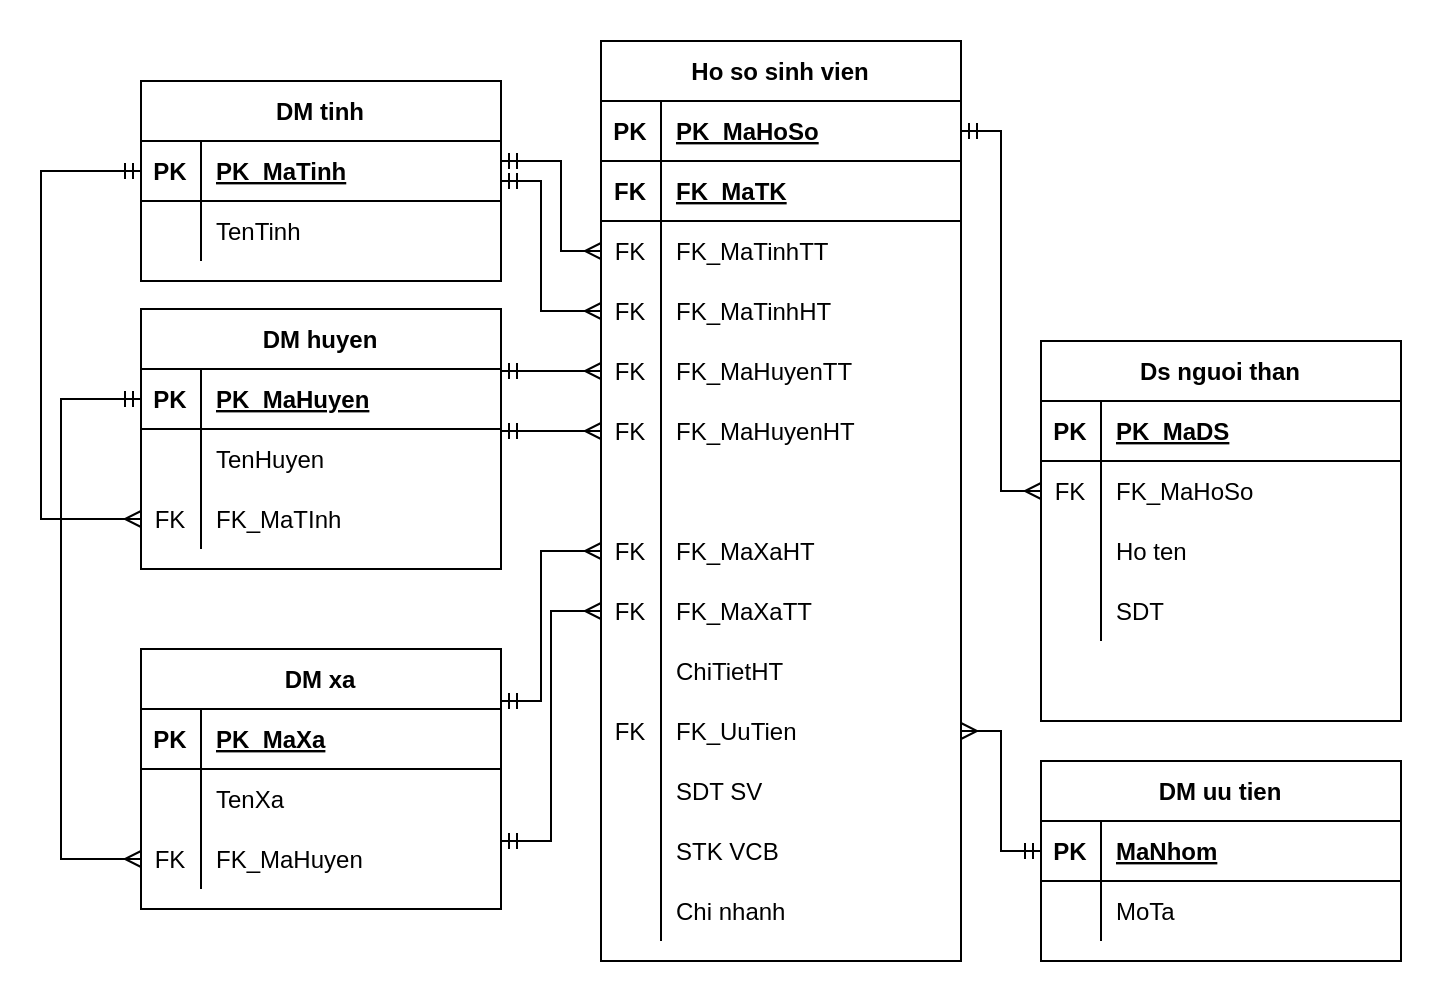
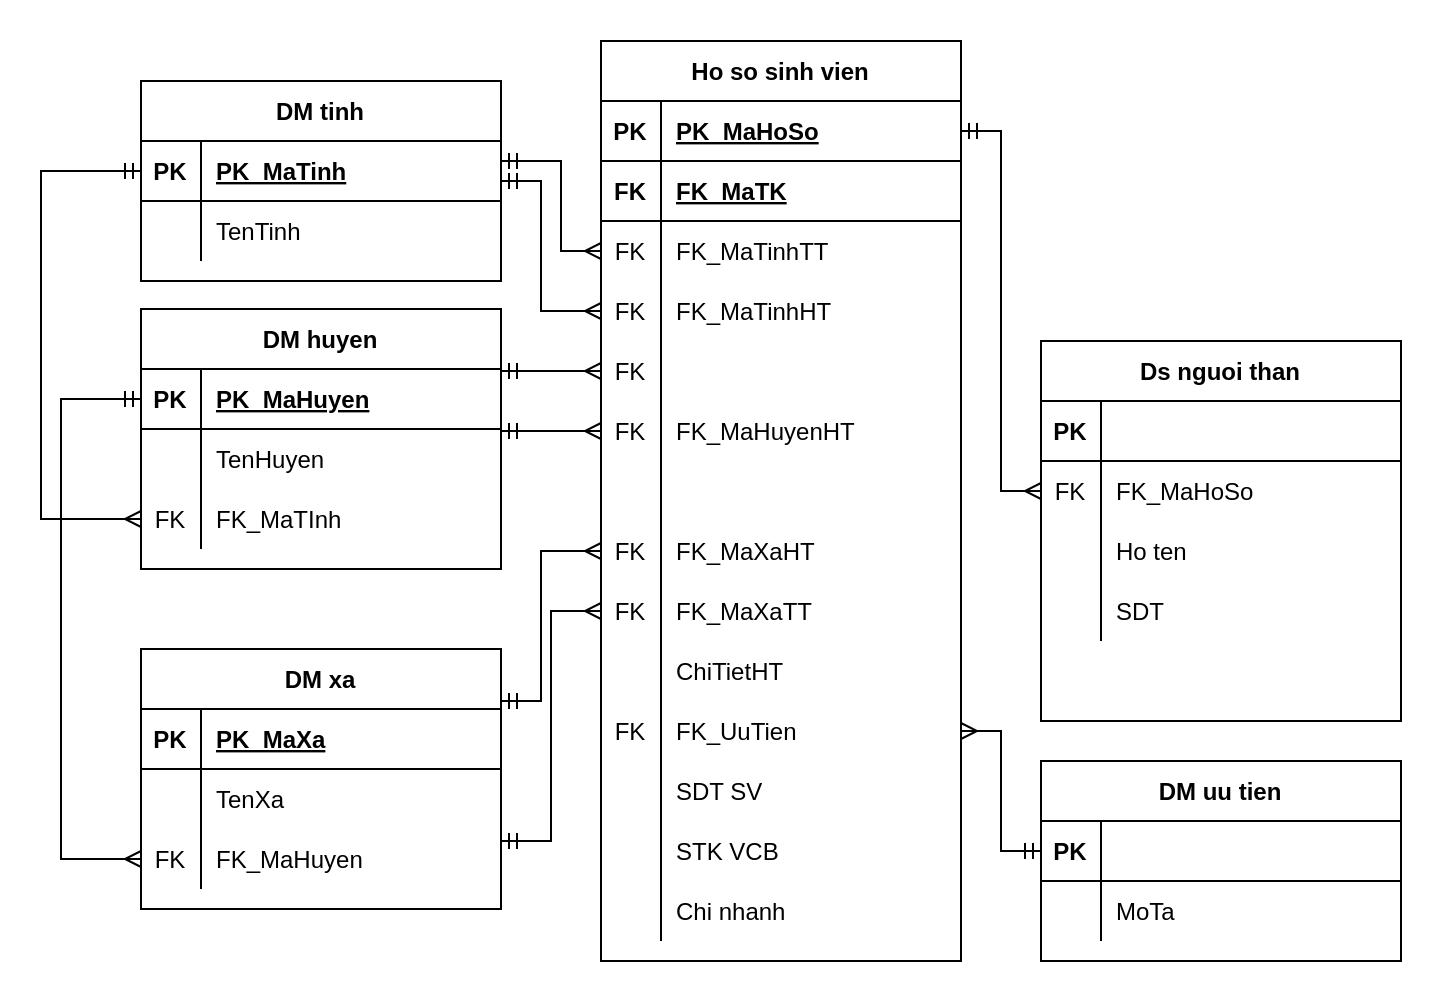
node "FK_MaHuyenTT": removed
node "PK_MaDS": removed
node "MaNhom": removed
